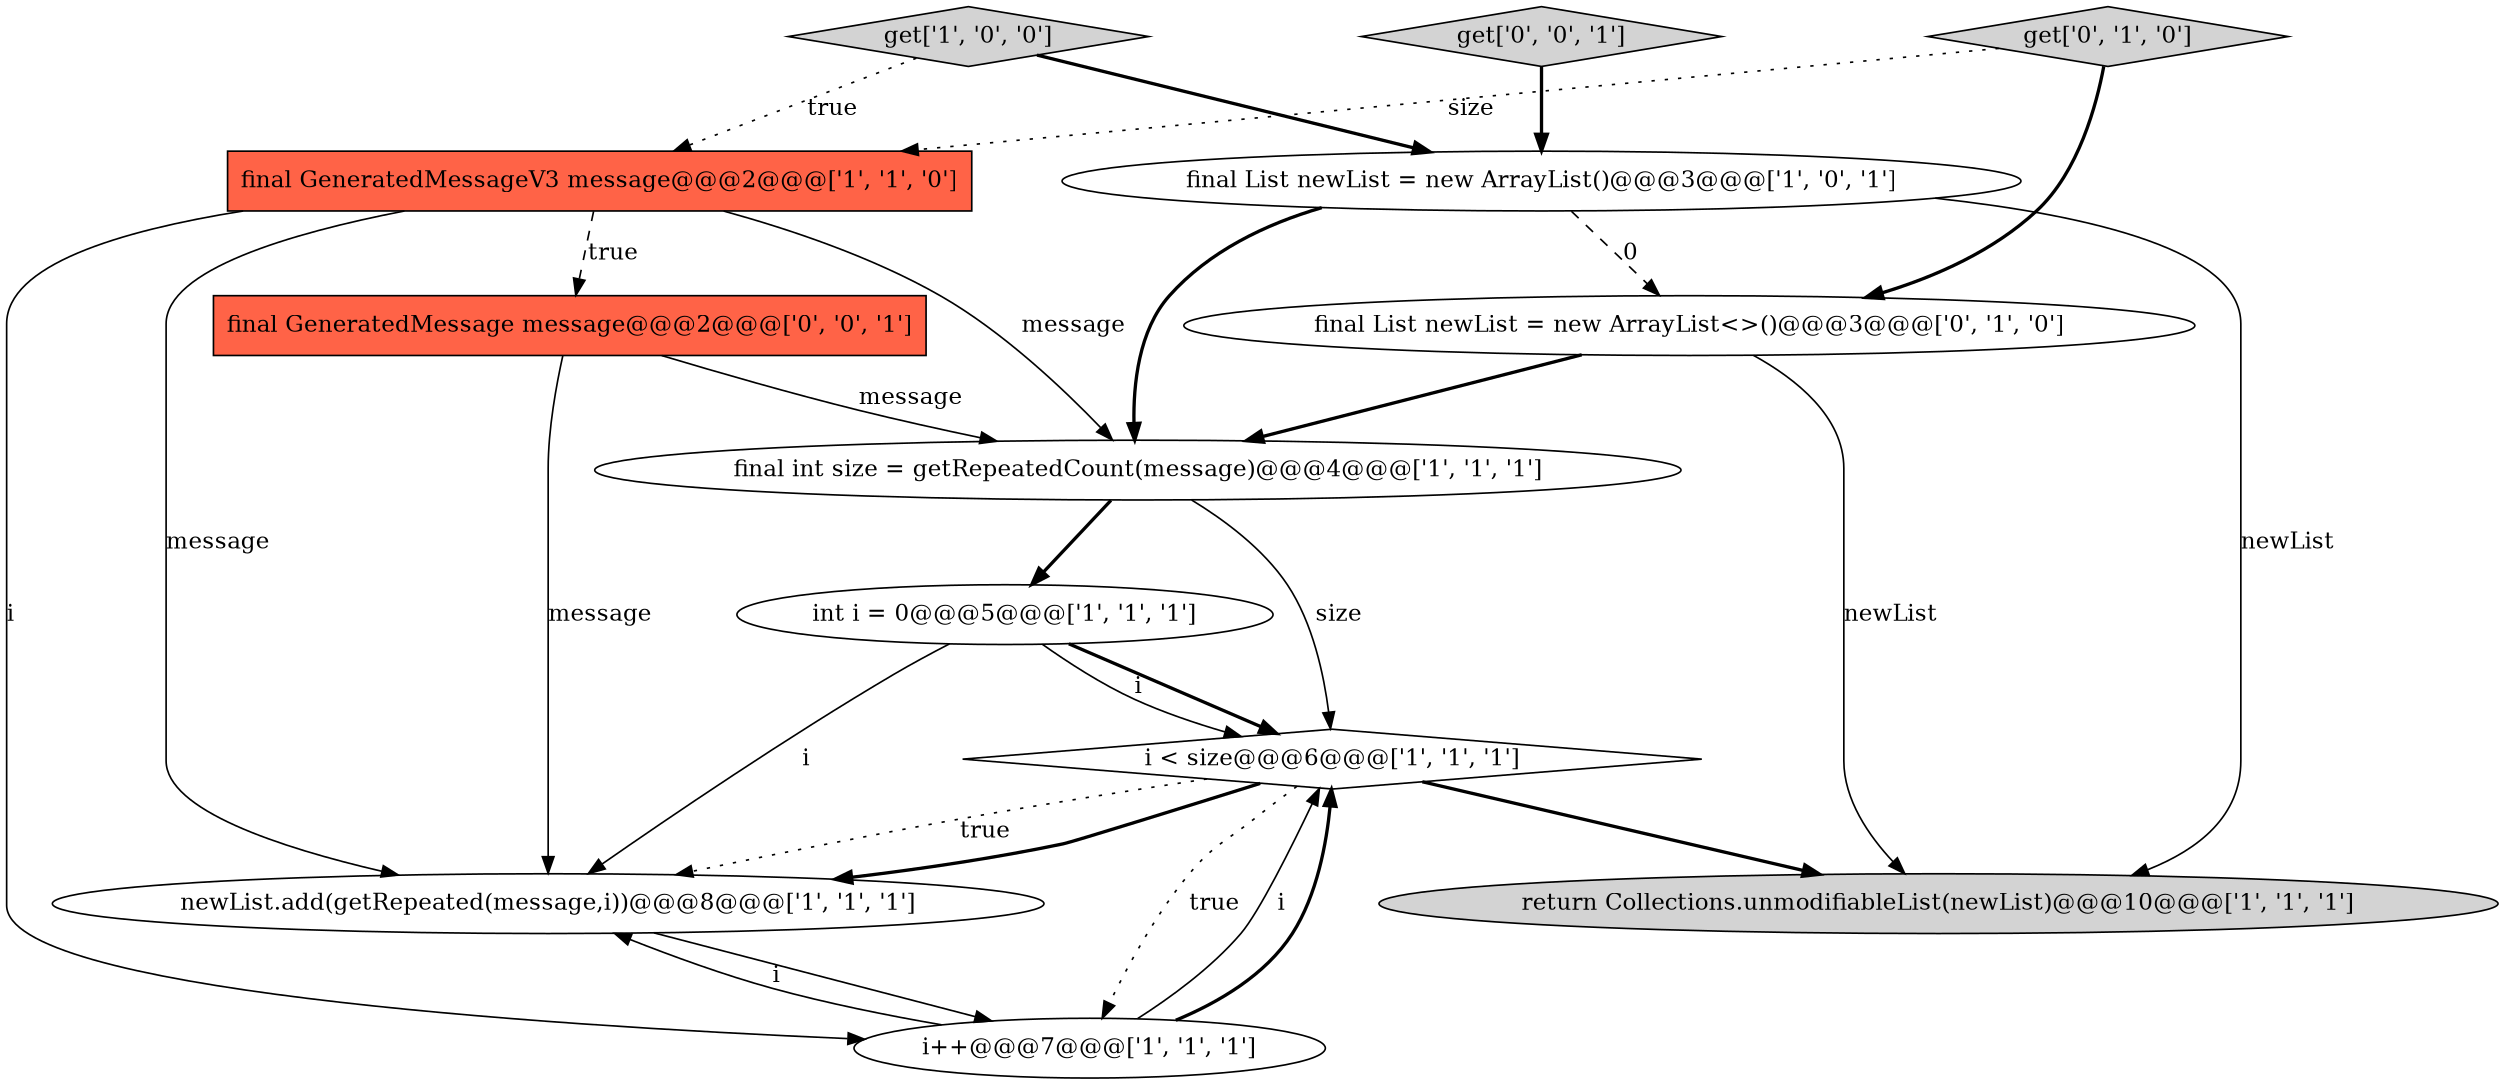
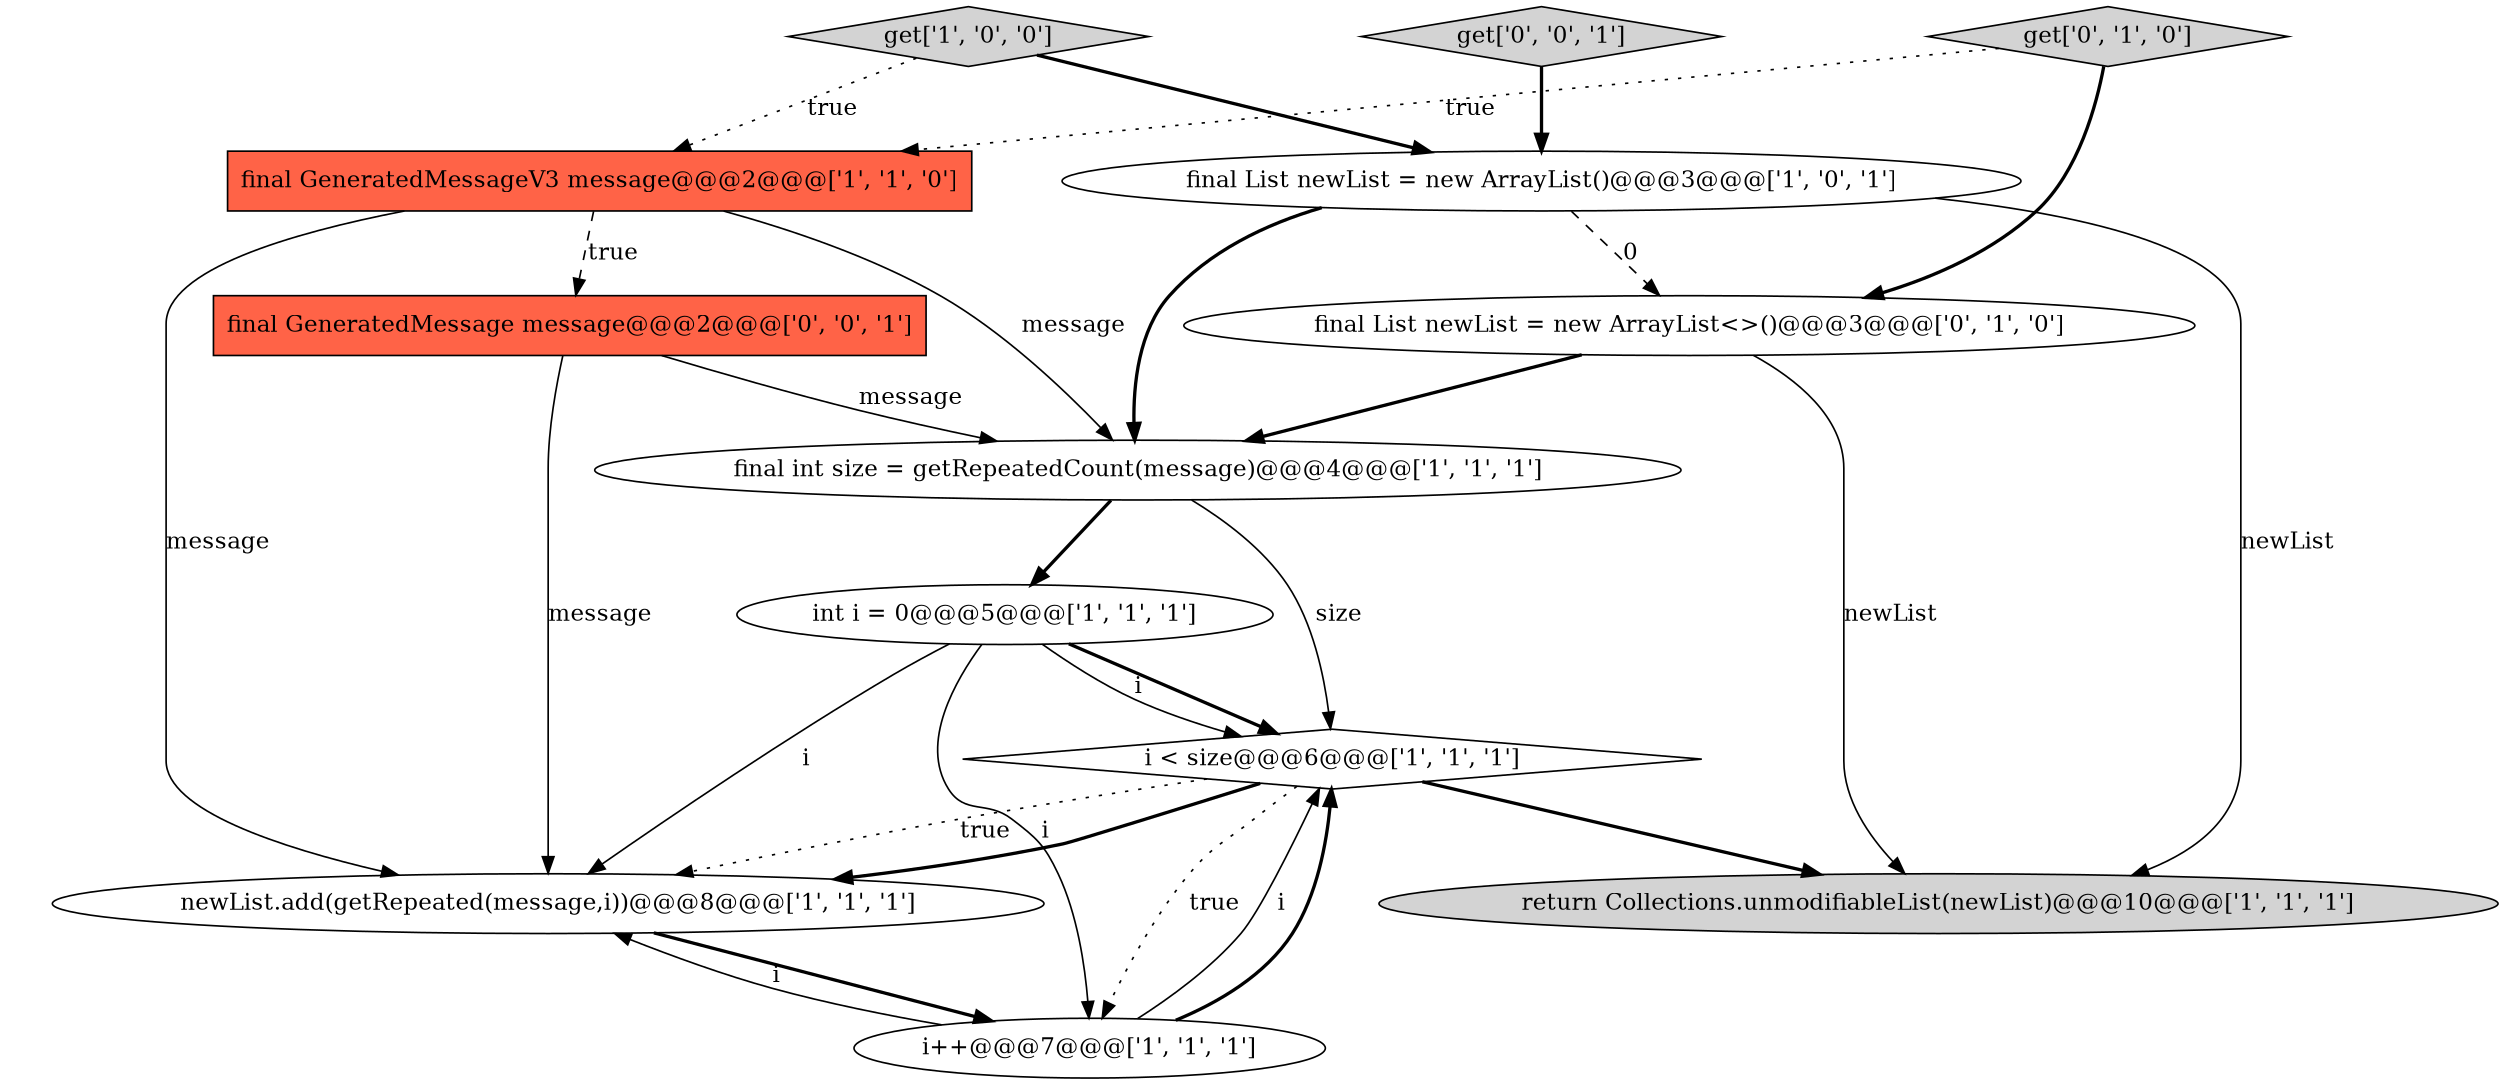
edge "get['0', '1', '0']" -> "final GeneratedMessageV3 message@@@2@@@['1', '1', '0']": label "size" -> "true"
edge "final GeneratedMessageV3 message@@@2@@@['1', '1', '0']" -> "i++@@@7@@@['1', '1', '1']": now "int i = 0@@@5@@@['1', '1', '1']" -> "i++@@@7@@@['1', '1', '1']"
edge "newList.add(getRepeated(message,i))@@@8@@@['1', '1', '1']" -> "i++@@@7@@@['1', '1', '1']": style solid -> bold
